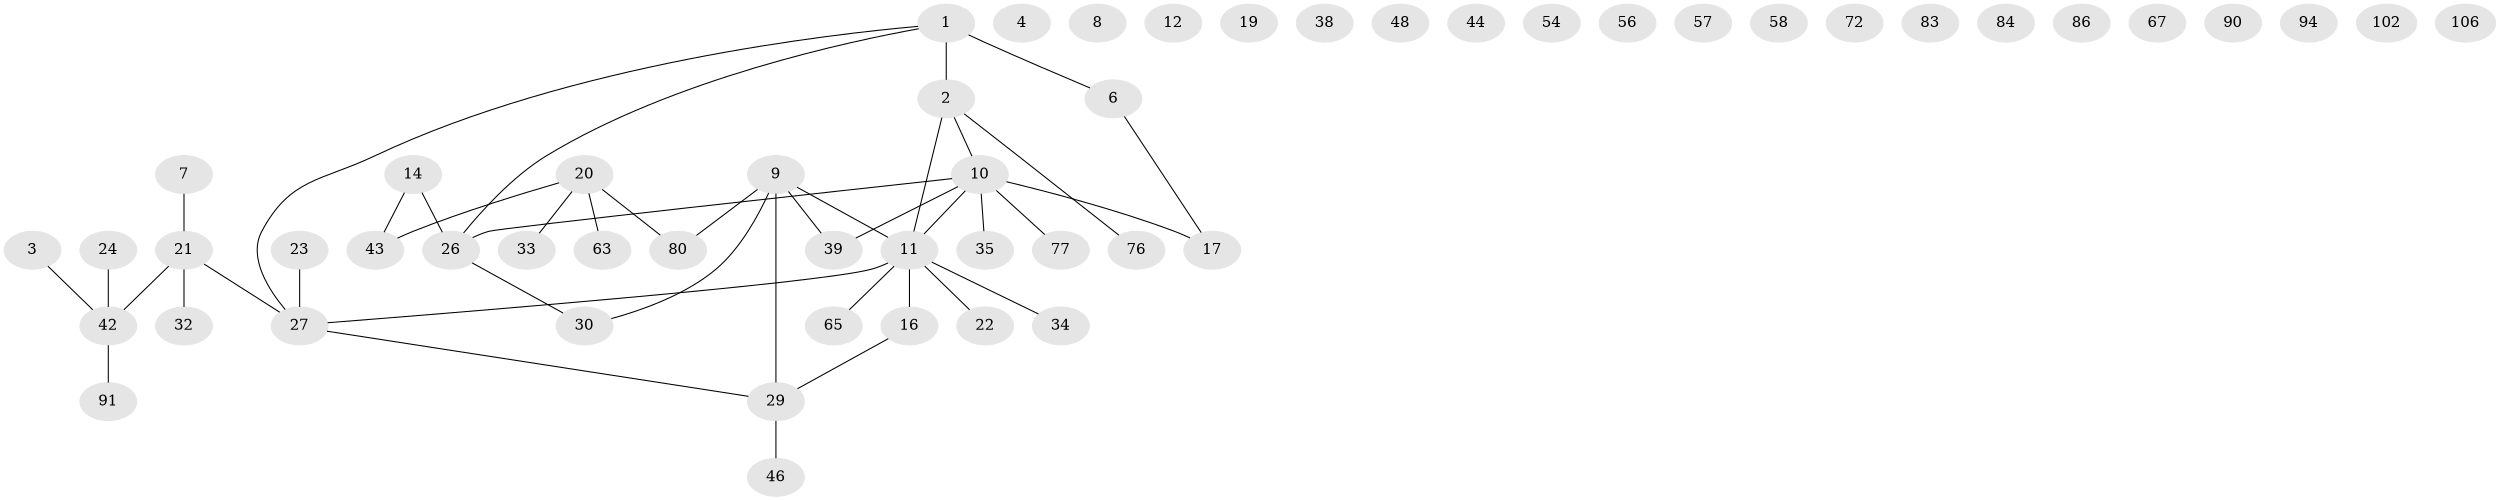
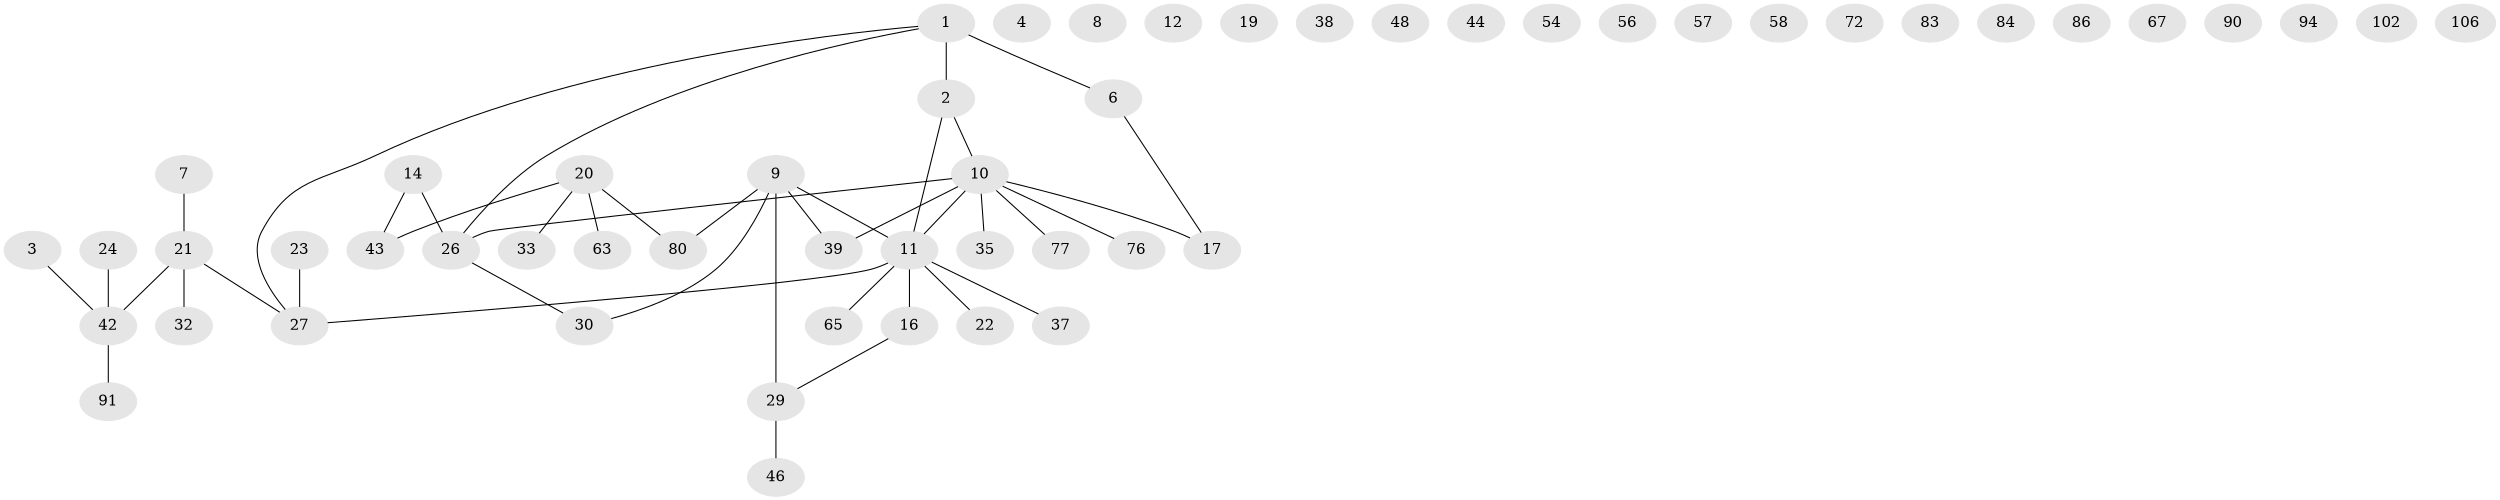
edge "2" -- "76": now "10" -- "76"
node "34": label "34" -> "37"
edge "27" -- "29": removed
